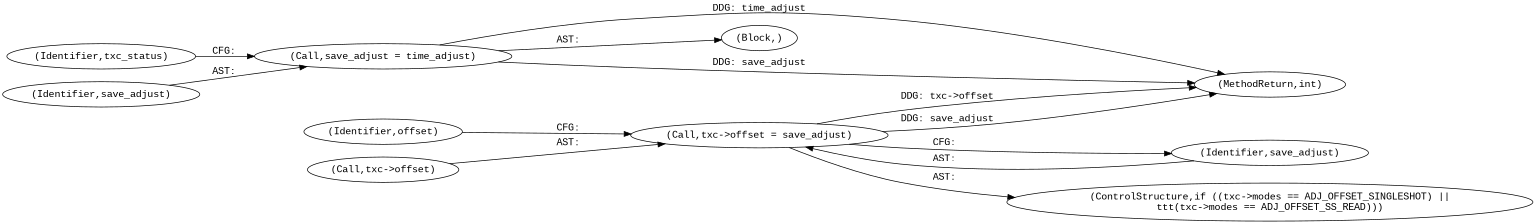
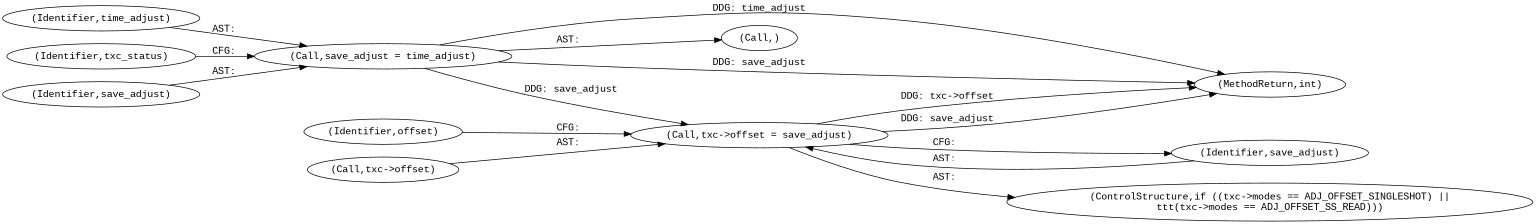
node "(Identifier,time_adjust)": added
node "(Block,)": label "(Block,)" -> "(Call,)"
edge "(Call,save_adjust = time_adjust)" -> "(Call,txc->offset = save_adjust)": added, label "DDG: save_adjust"
